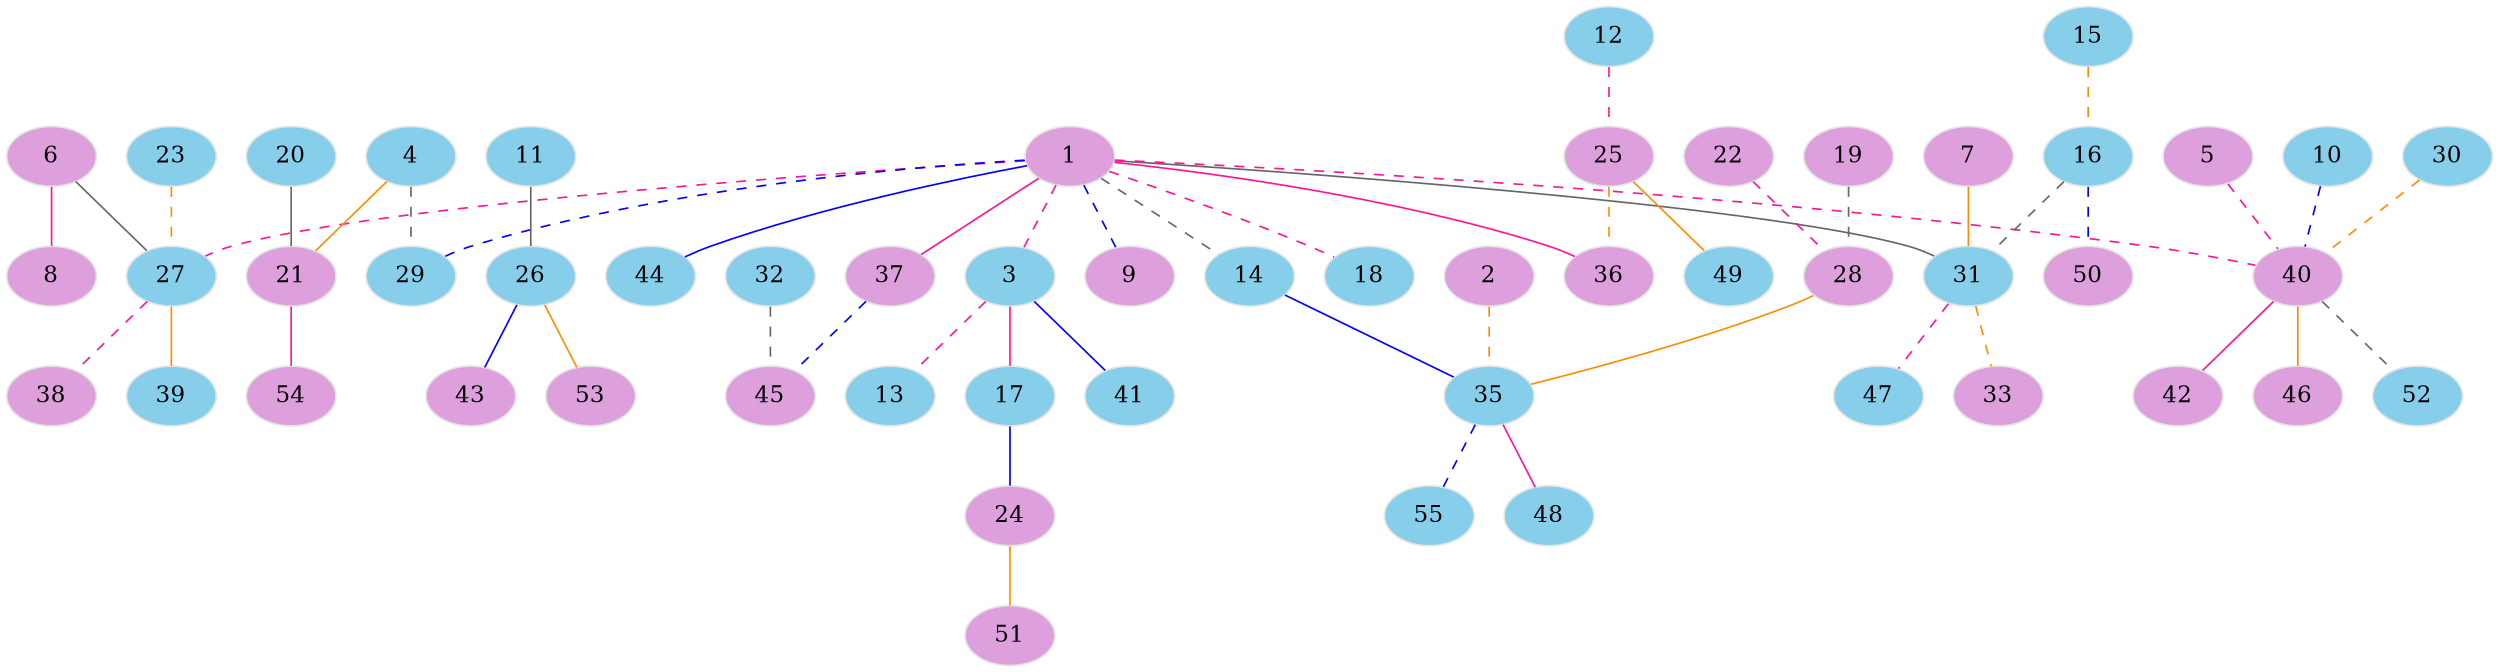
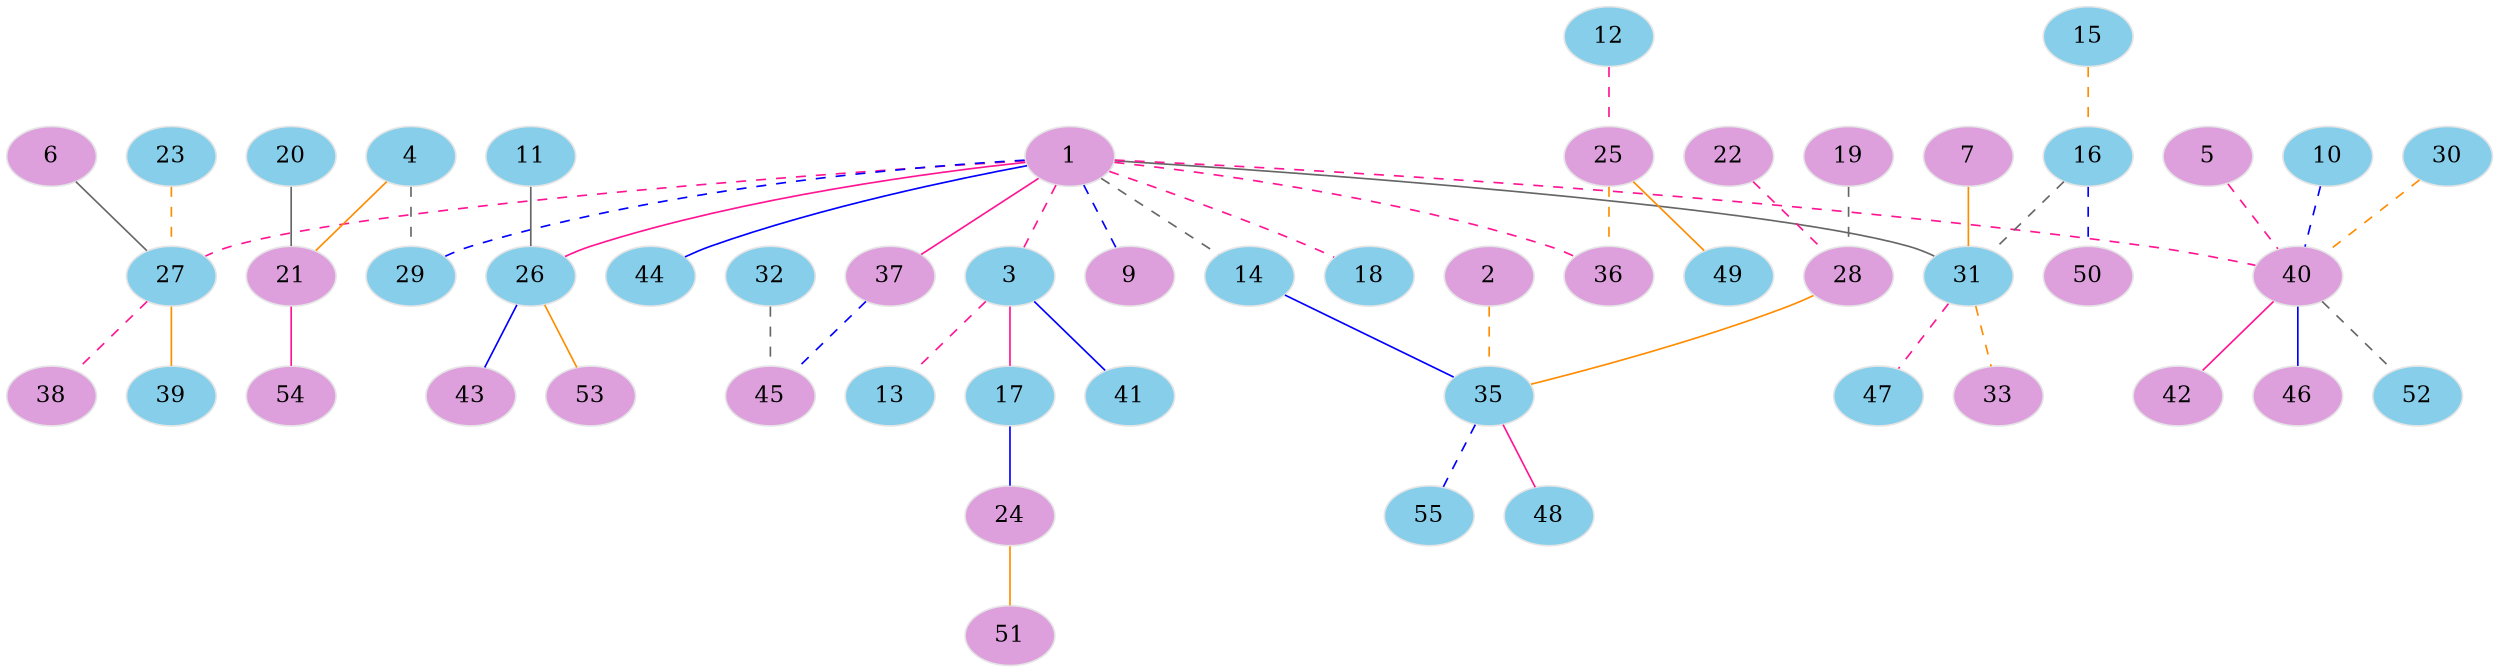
edge "1" -- "26": added
edge "1" -- "36": style solid -> dashed
node "8": removed
edge "40" -- "46": color darkorange -> blue
